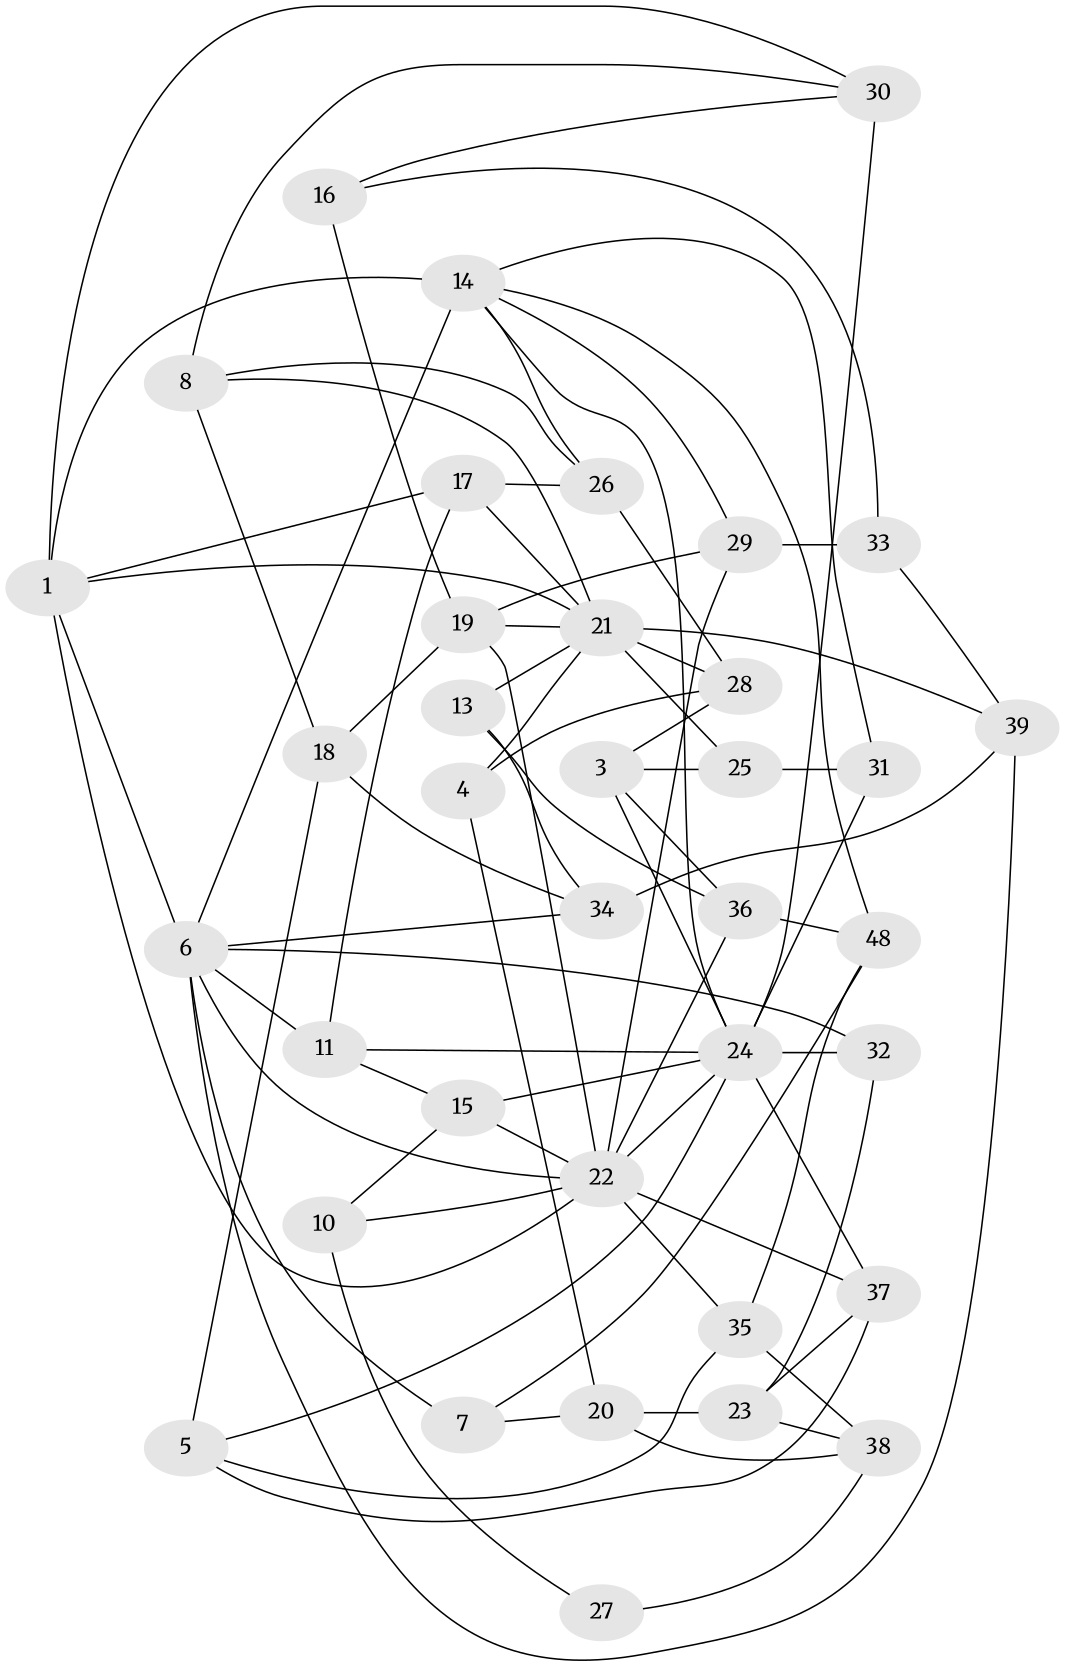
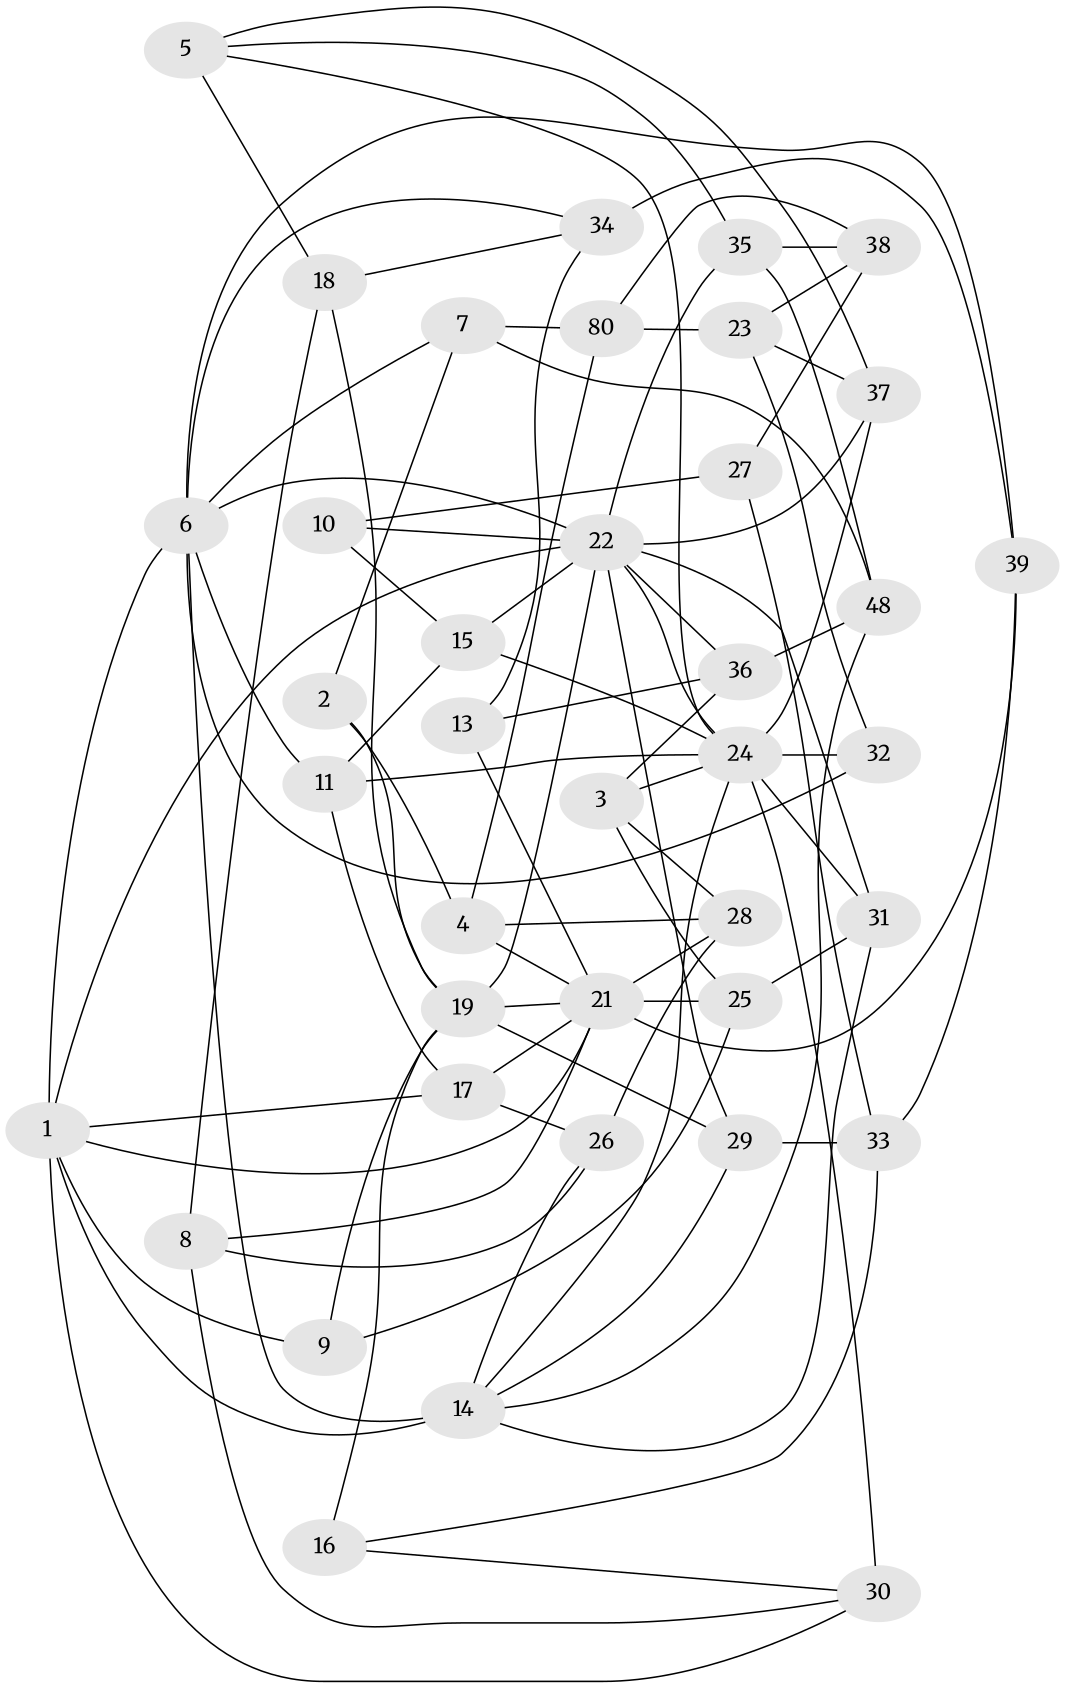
edge "22" -- "31": added
node "2": added
edge "27" -- "33": added
node "9": added
node "20": label "20" -> "80"
